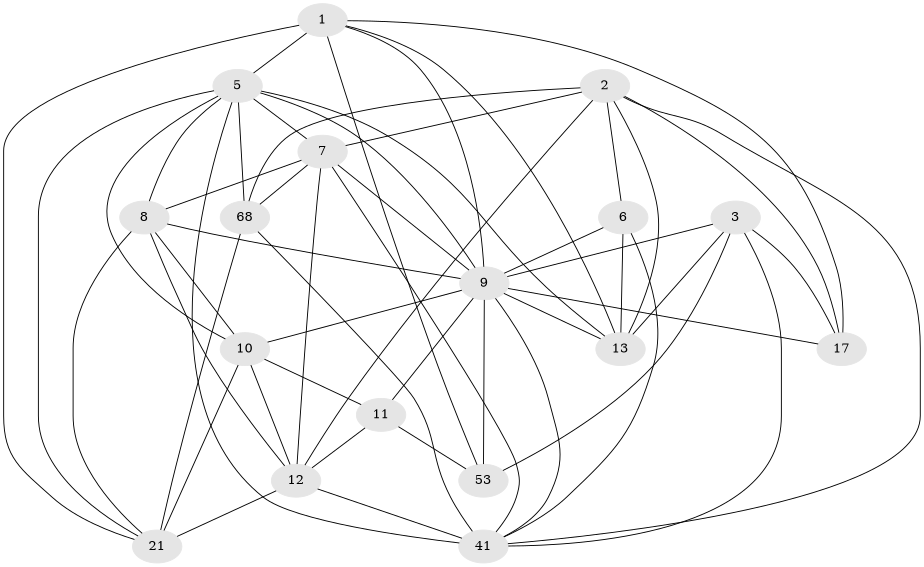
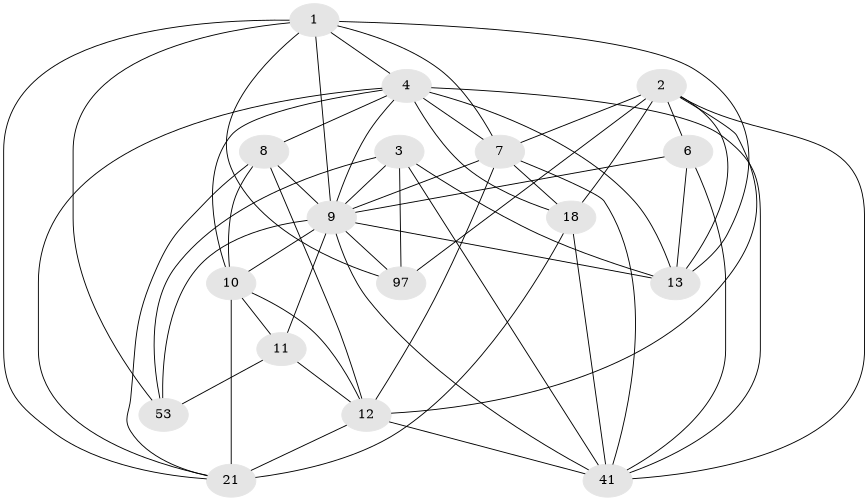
node "5": label "5" -> "4"
edge "7" -- "8": now "7" -- "1"
node "68": label "68" -> "18"
node "17": label "17" -> "97"
